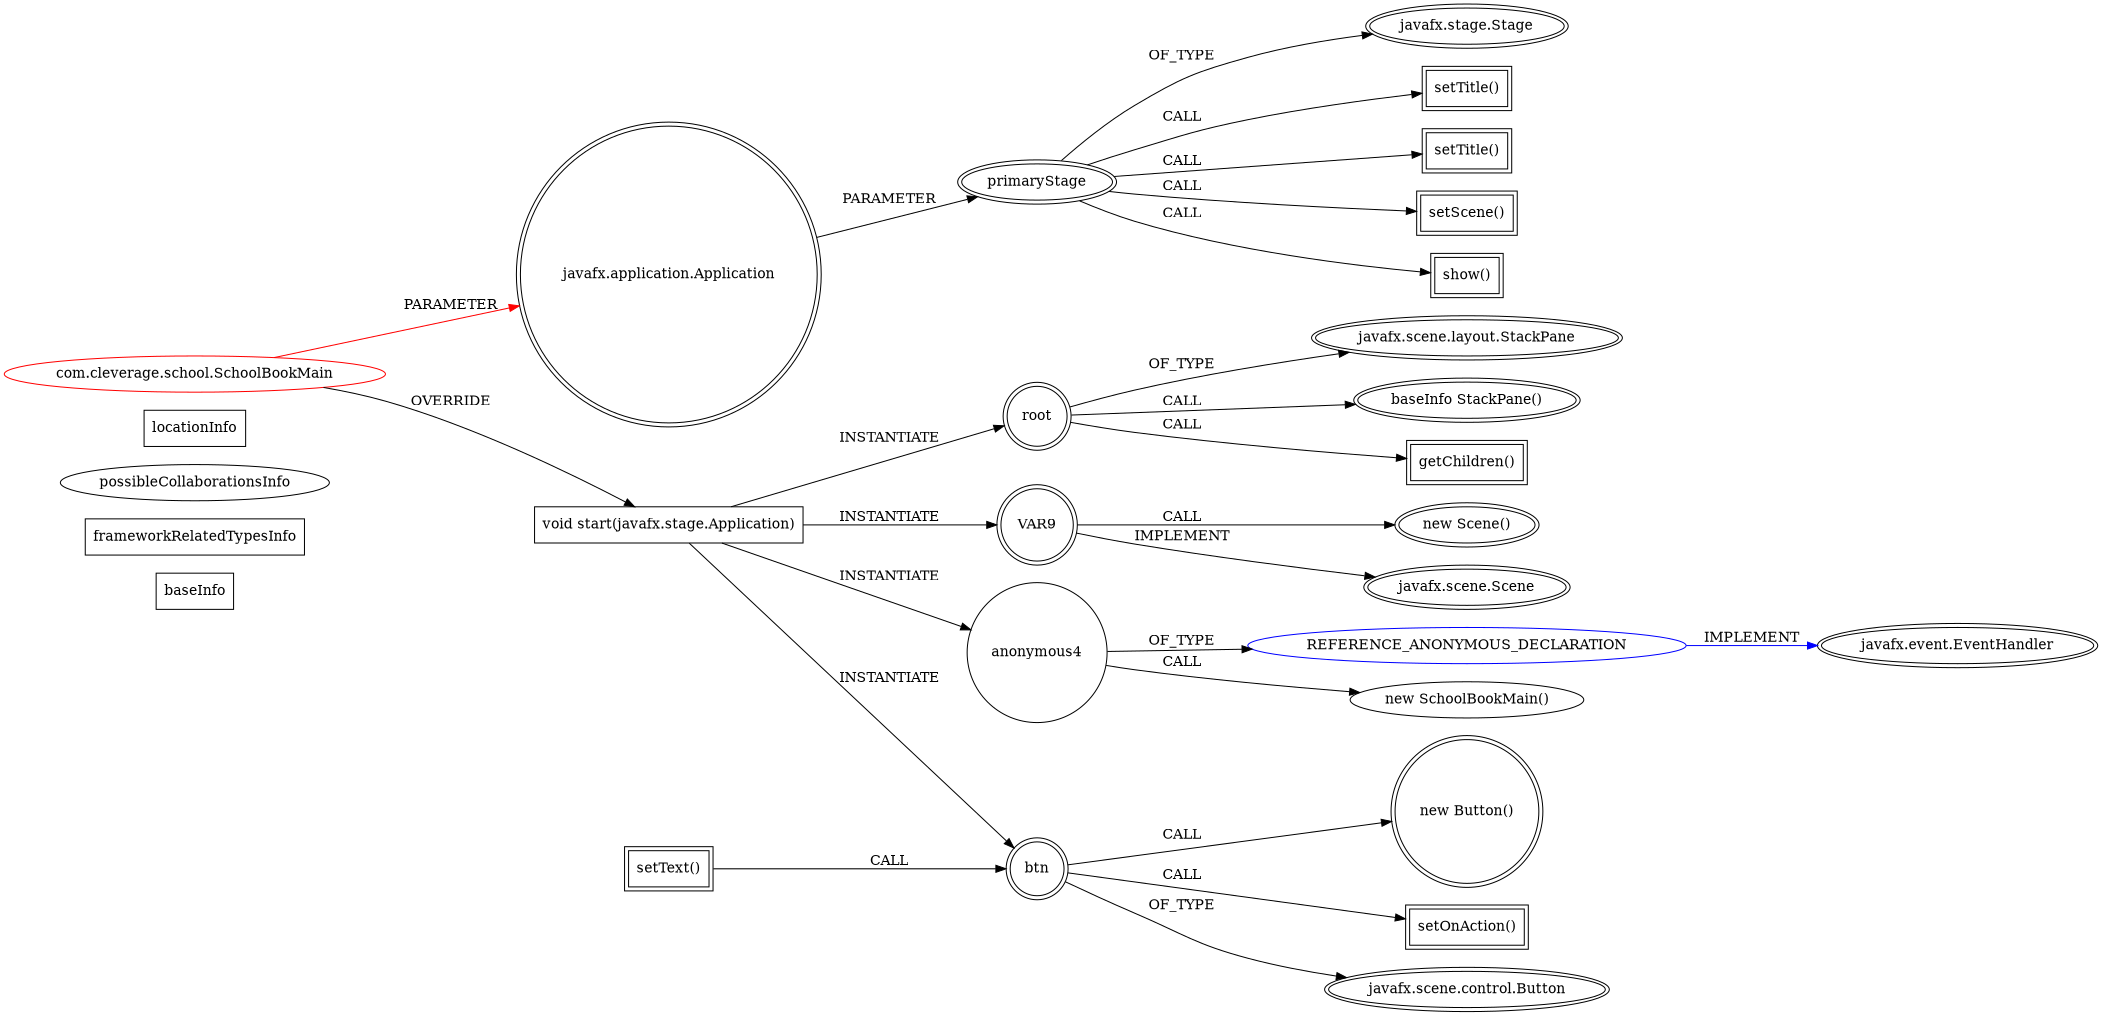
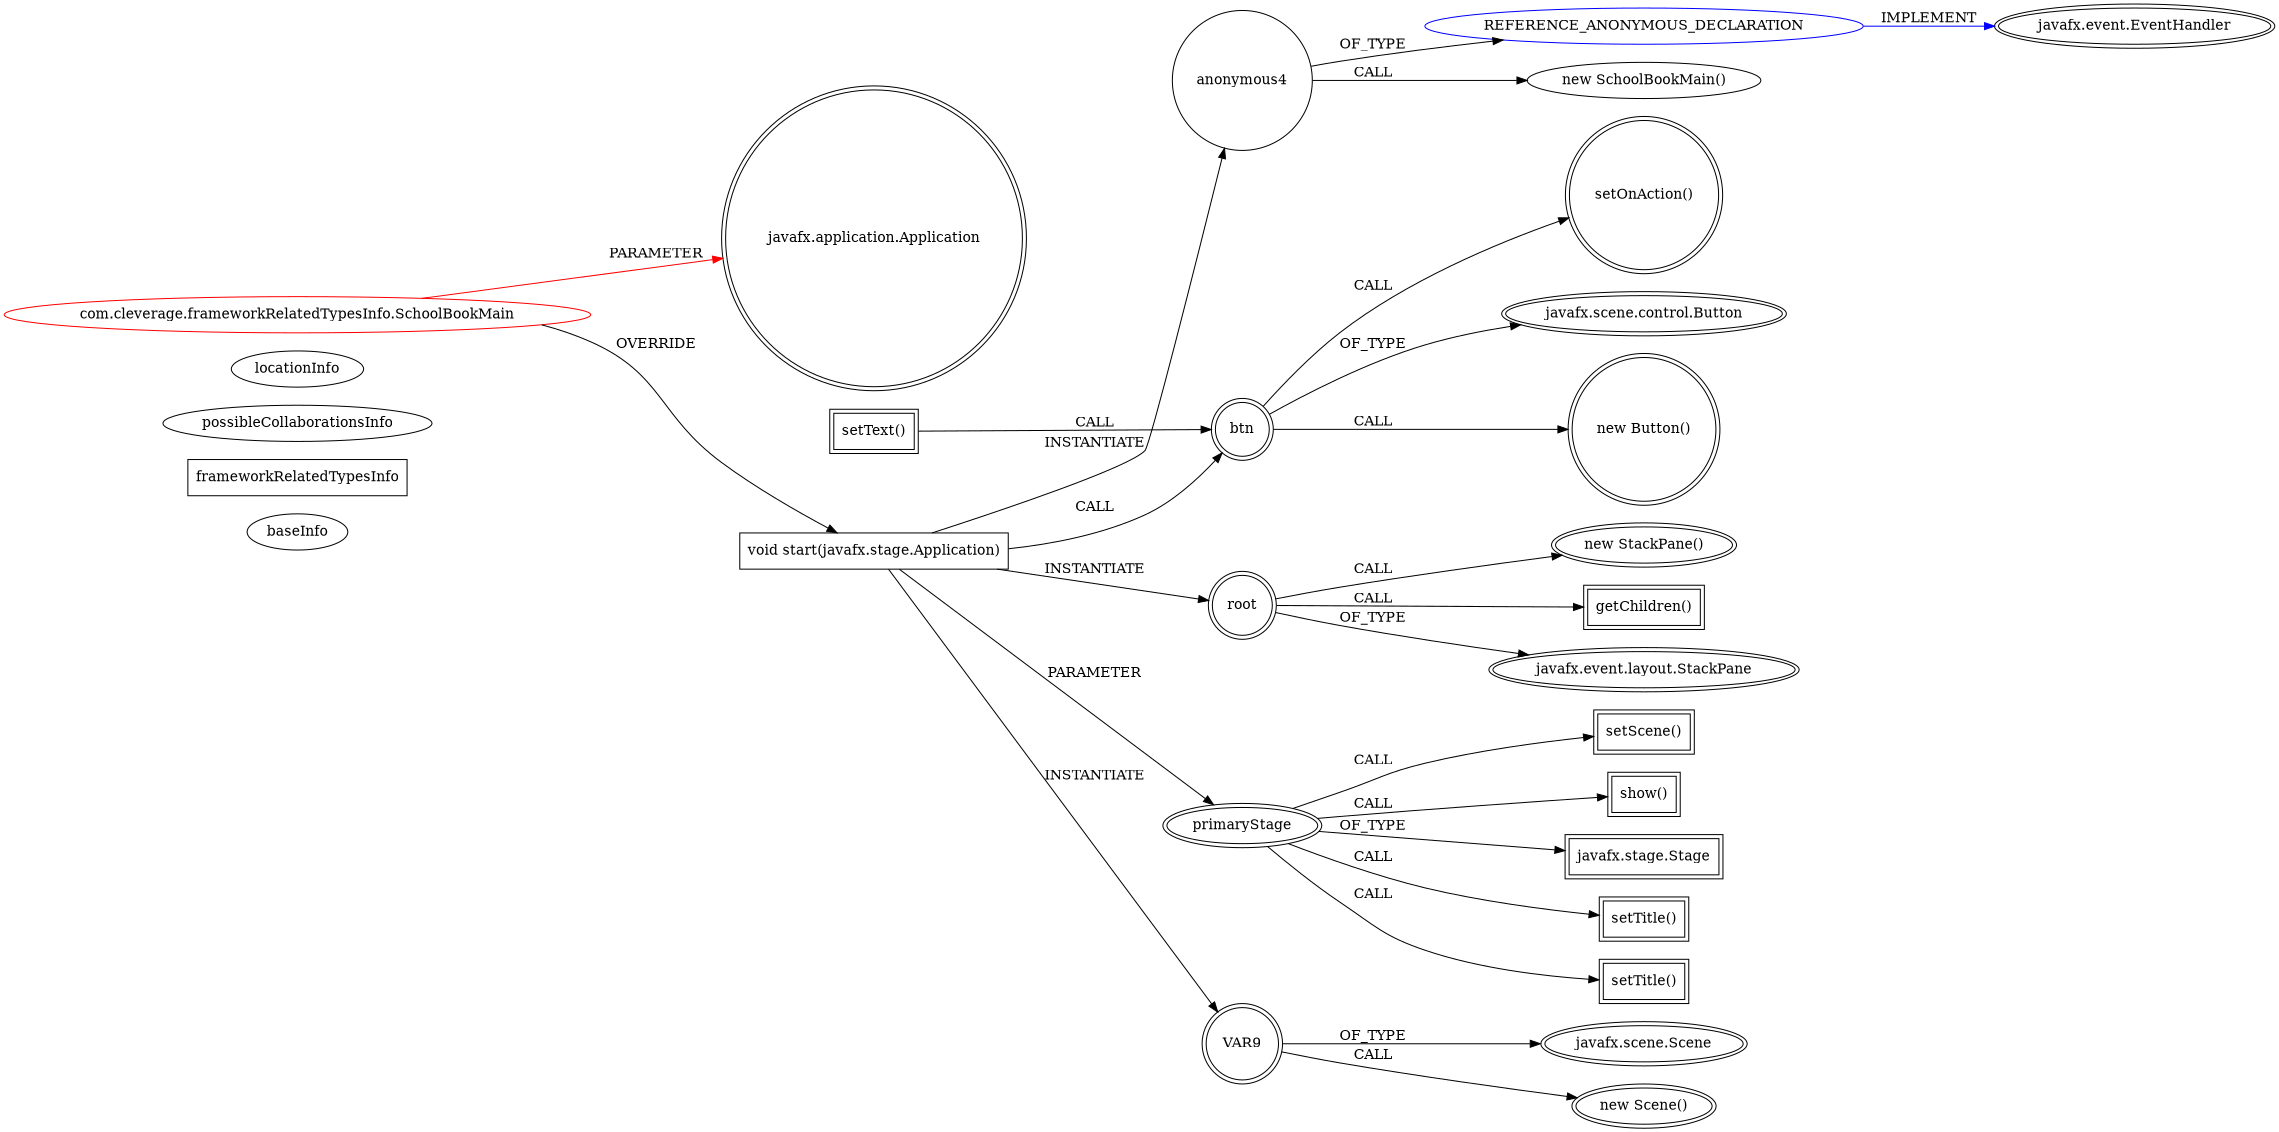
node "javafx.stage.Stage": shape ellipse -> box
edge "javafx.application.Application" -> "primaryStage": now "void start(javafx.stage.Application)" -> "primaryStage"
node "javafx.scene.layout.StackPane": label "javafx.scene.layout.StackPane" -> "javafx.event.layout.StackPane"
node "com.cleverage.school.SchoolBookMain": label "com.cleverage.school.SchoolBookMain" -> "com.cleverage.frameworkRelatedTypesInfo.SchoolBookMain"
node "baseInfo StackPane()": label "baseInfo StackPane()" -> "new StackPane()"
node "locationInfo": shape box -> ellipse
edge "VAR9" -> "javafx.scene.Scene": label "IMPLEMENT" -> "OF_TYPE"
node "baseInfo": shape box -> ellipse
edge "void start(javafx.stage.Application)" -> "btn": label "INSTANTIATE" -> "CALL"
node "setOnAction()": shape box -> circle
